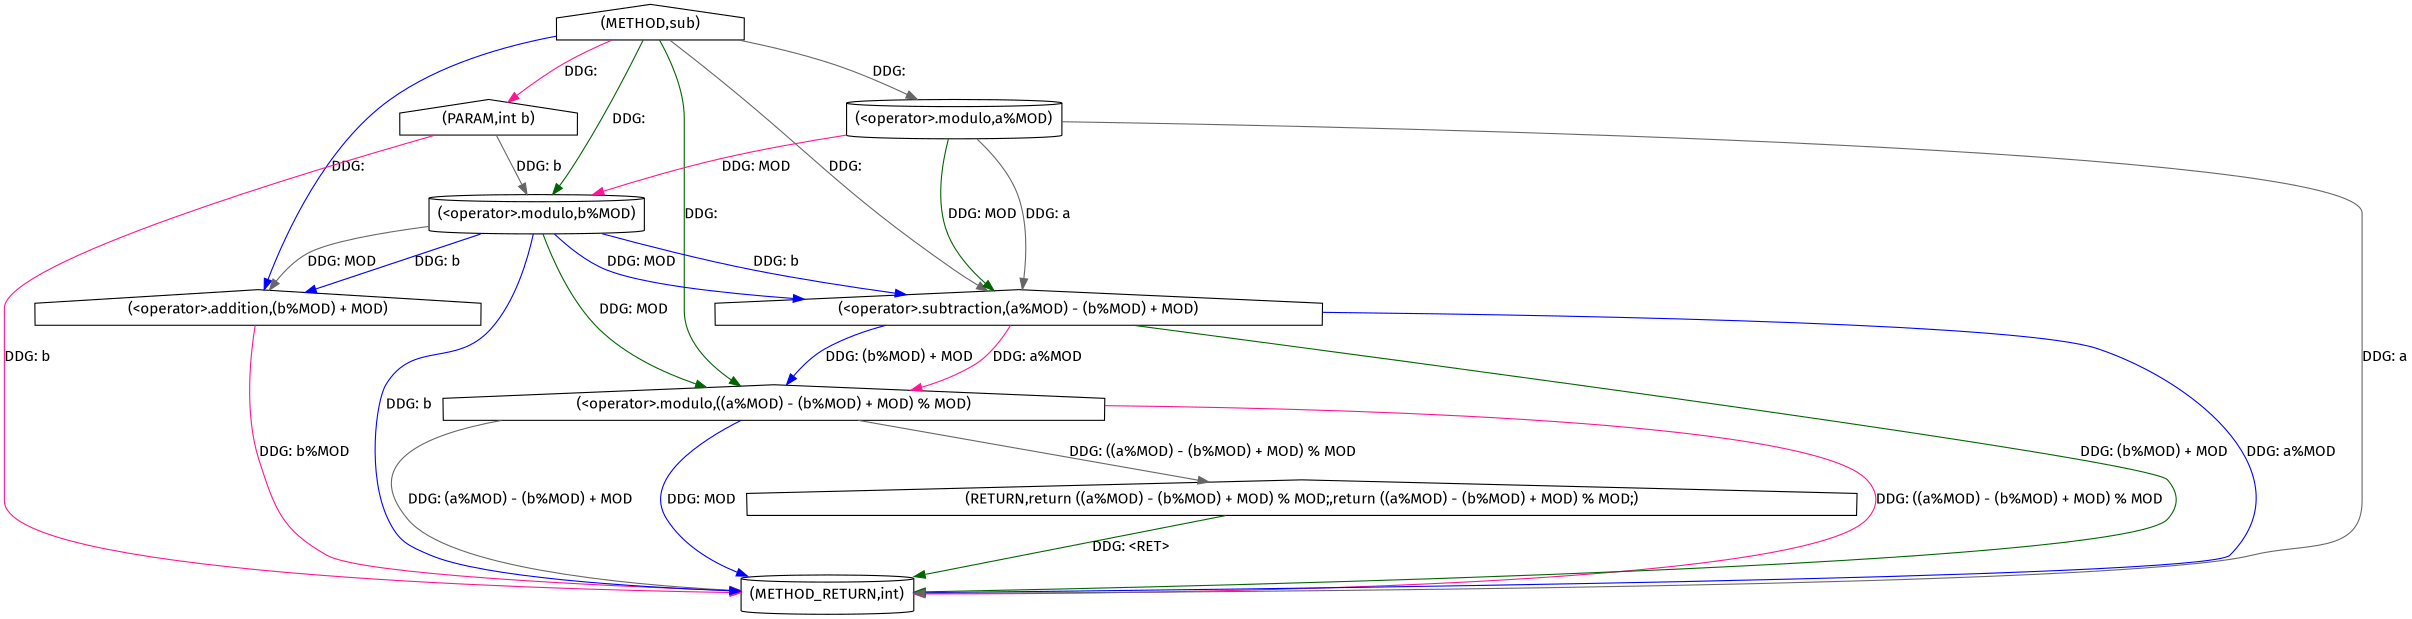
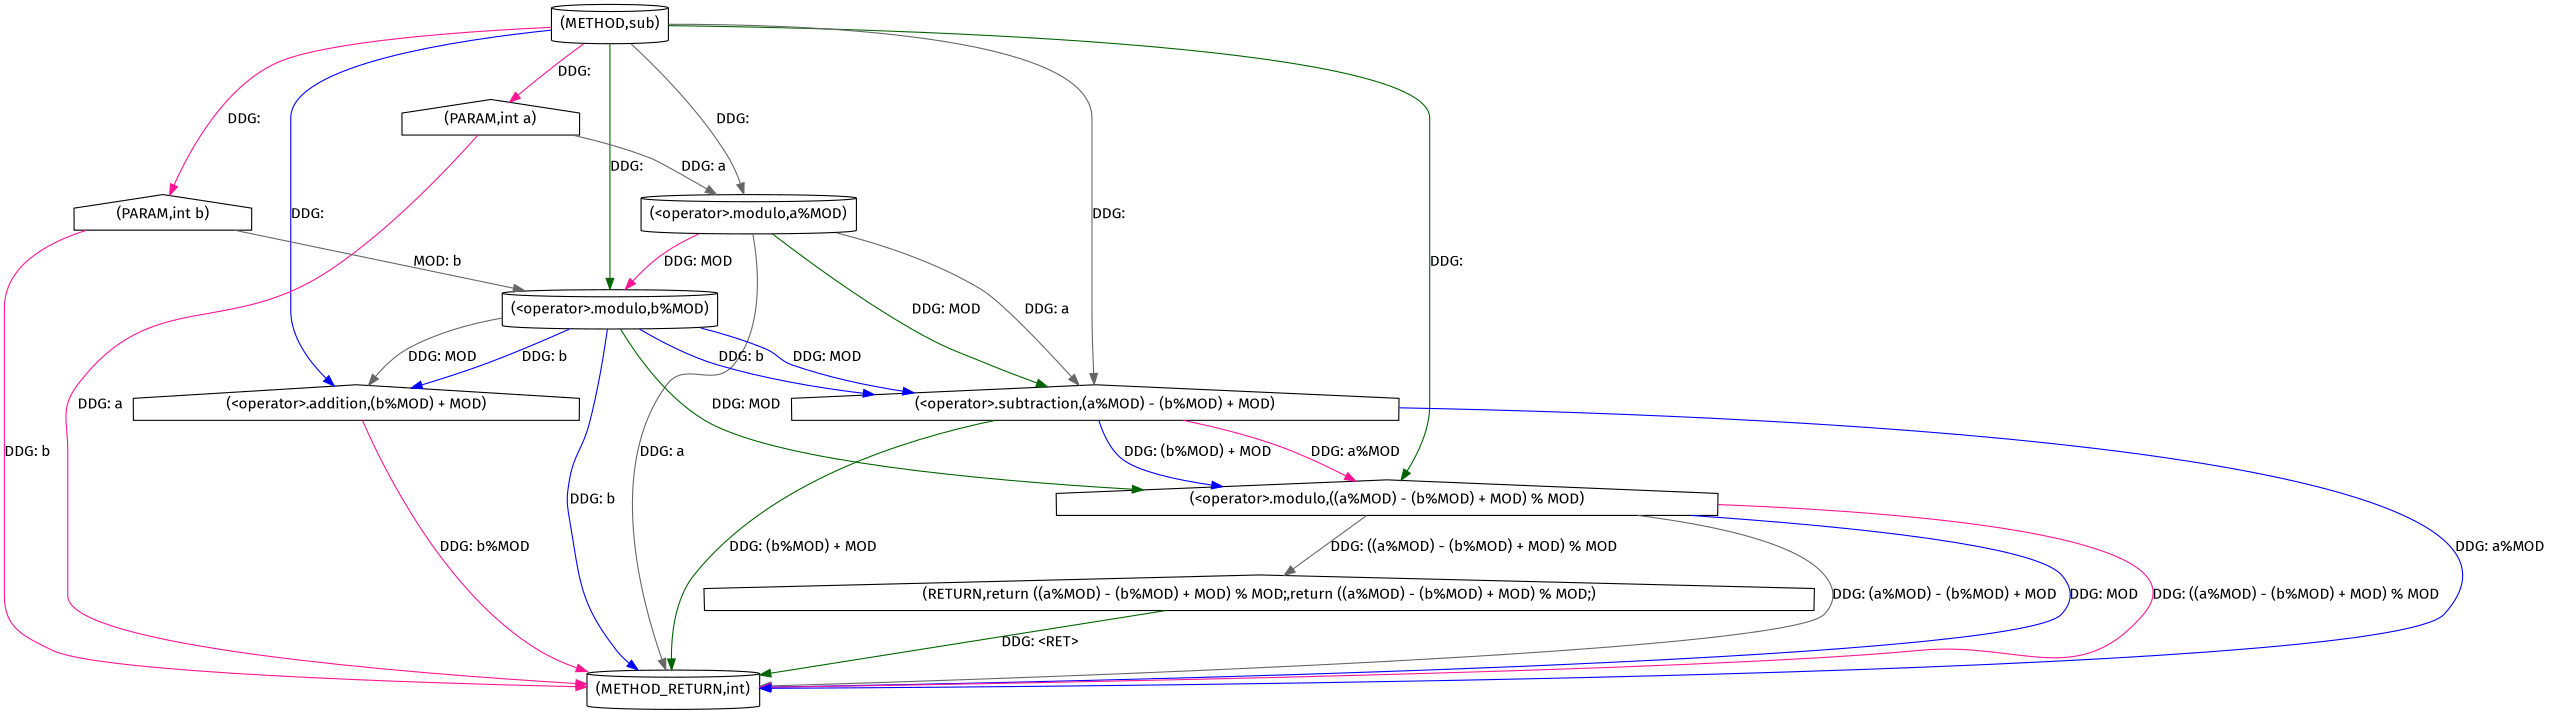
node "(METHOD,sub)": shape house -> cylinder
node "(PARAM,int a)": added
edge "(PARAM,int b)" -> "(<operator>.modulo,b%MOD)": label "DDG: b" -> "MOD: b"
